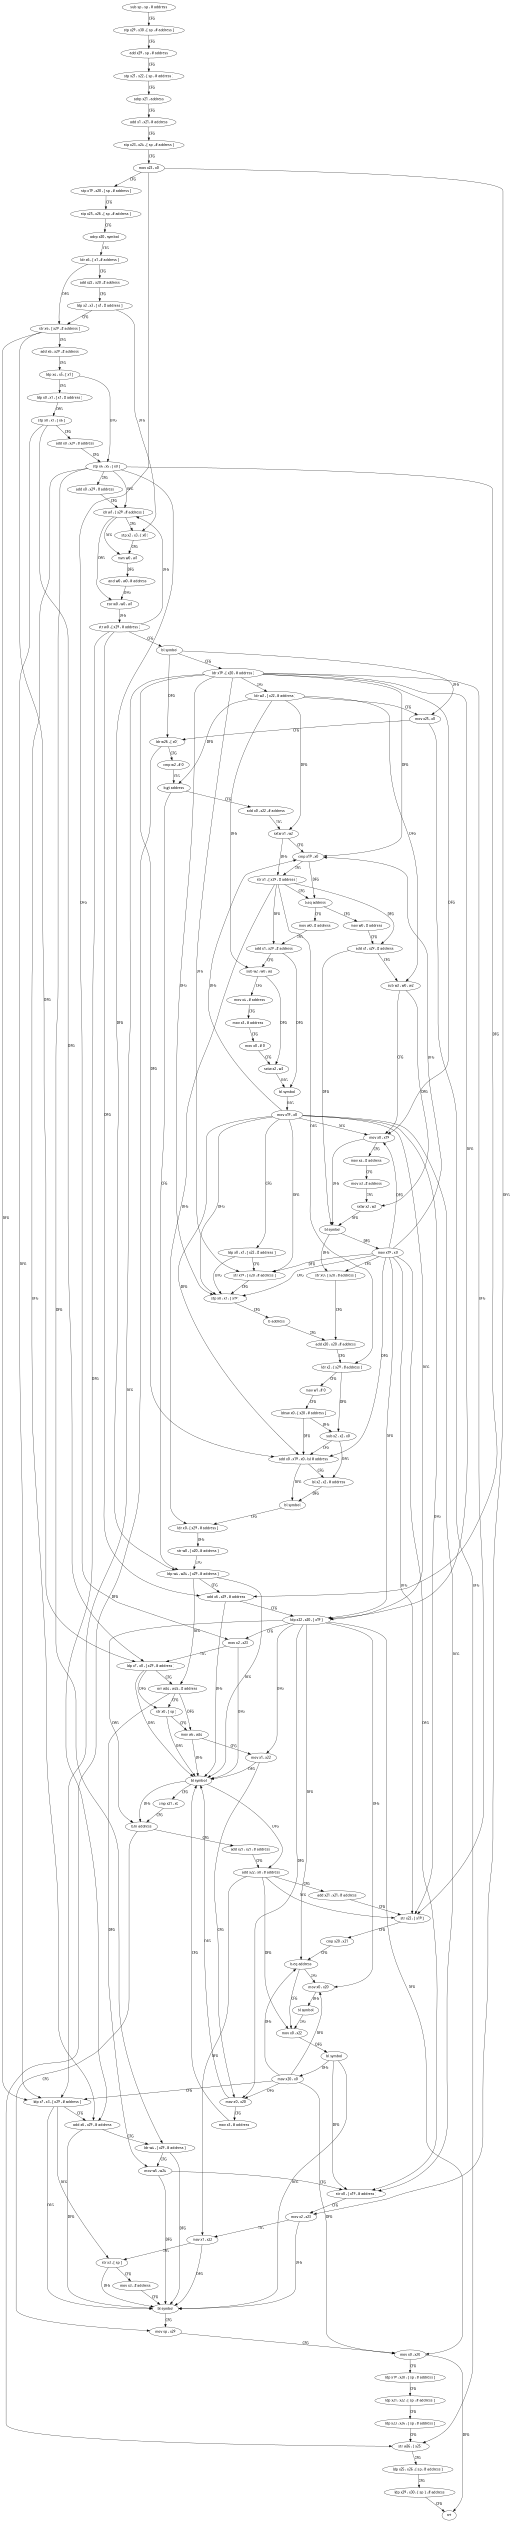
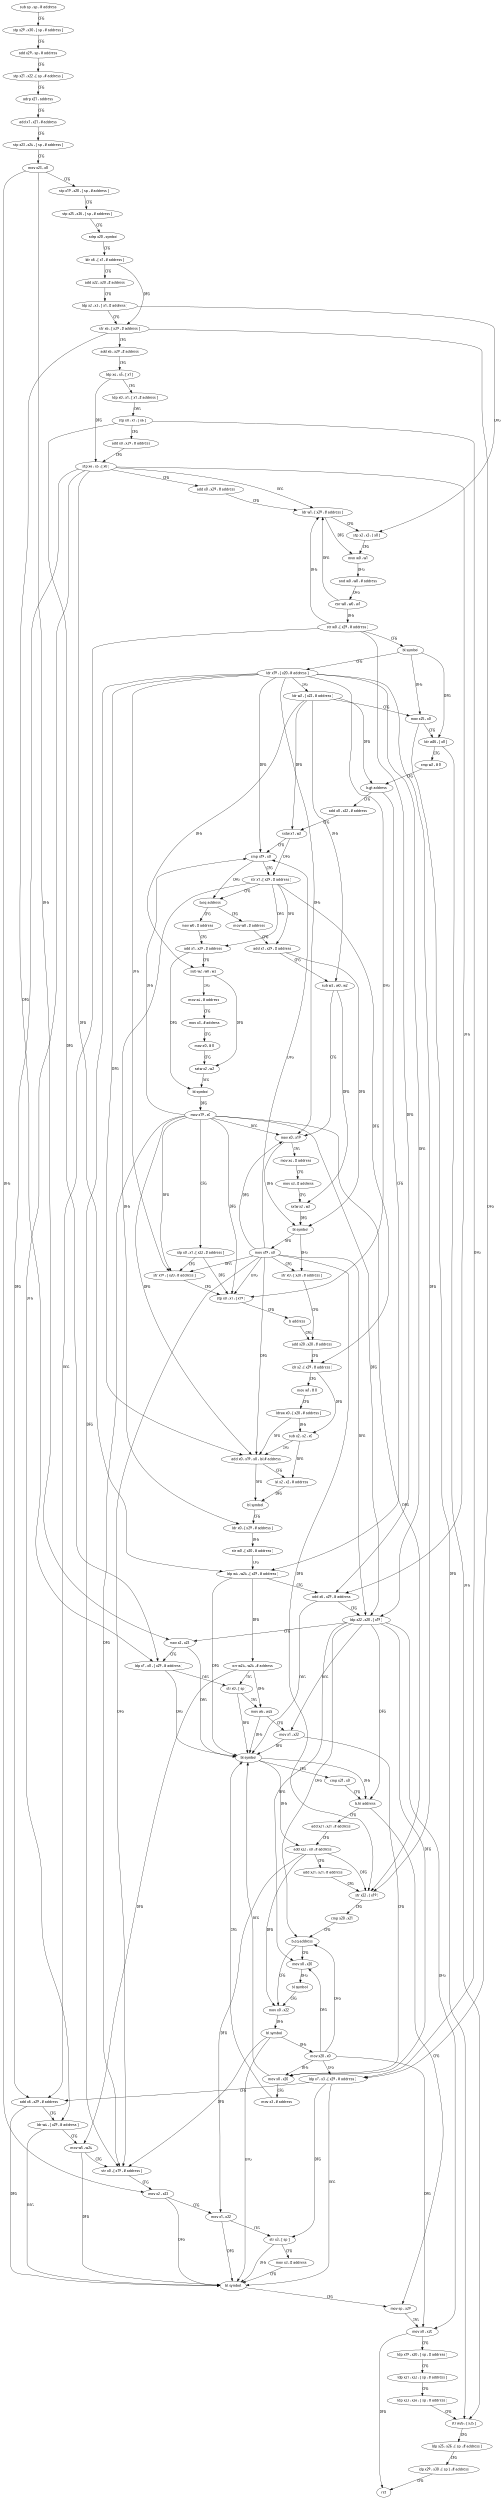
edge "ldr w1 , [ x29 , # address ]" -> "eor w0 , w0 , w1": reversed
edge "ldr x19 , [ x20 , # address ]" -> "ldp x7 , x3 , [ x29 , # address ]": now "ldr x19 , [ x20 , # address ]" -> "str x0 , [ x19 , # address ]"
edge "ldp x7 , x0 , [ x29 , # address ]" -> "orr w24 , w24 , # address": removed, label "CFG"
